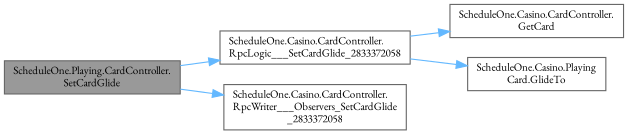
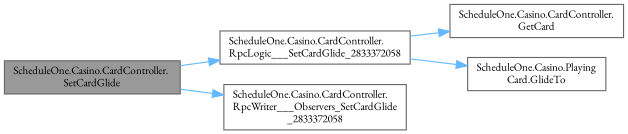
node "ScheduleOne.Playing.CardController. SetCardGlide": label "ScheduleOne.Playing.CardController. SetCardGlide" -> "ScheduleOne.Casino.CardController. SetCardGlide"
